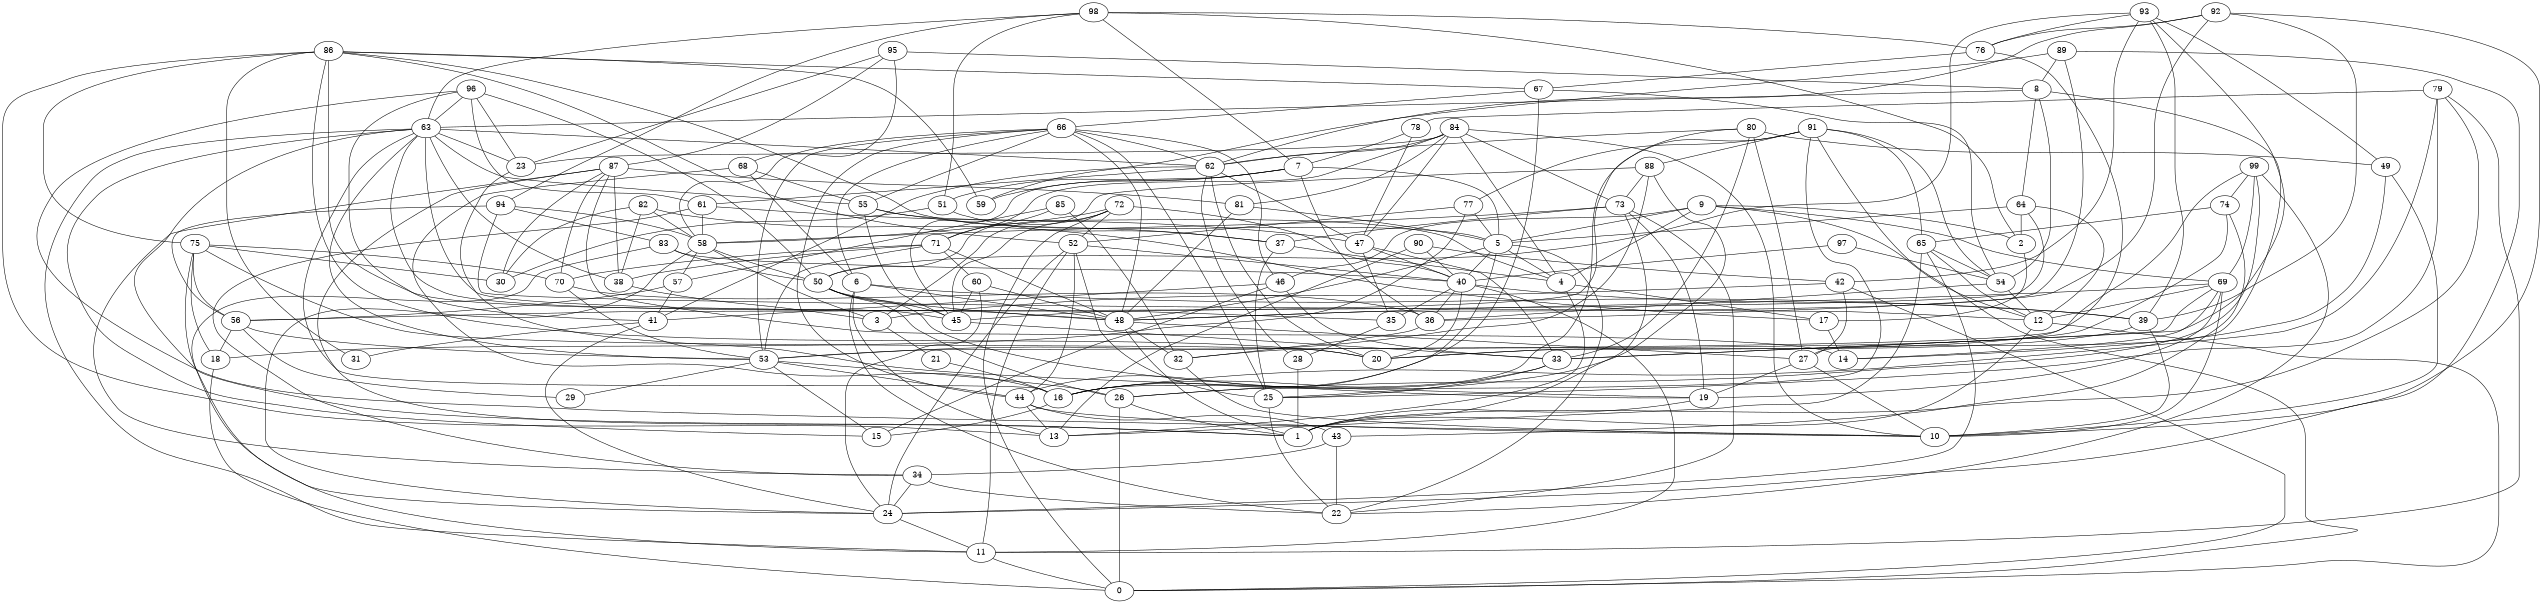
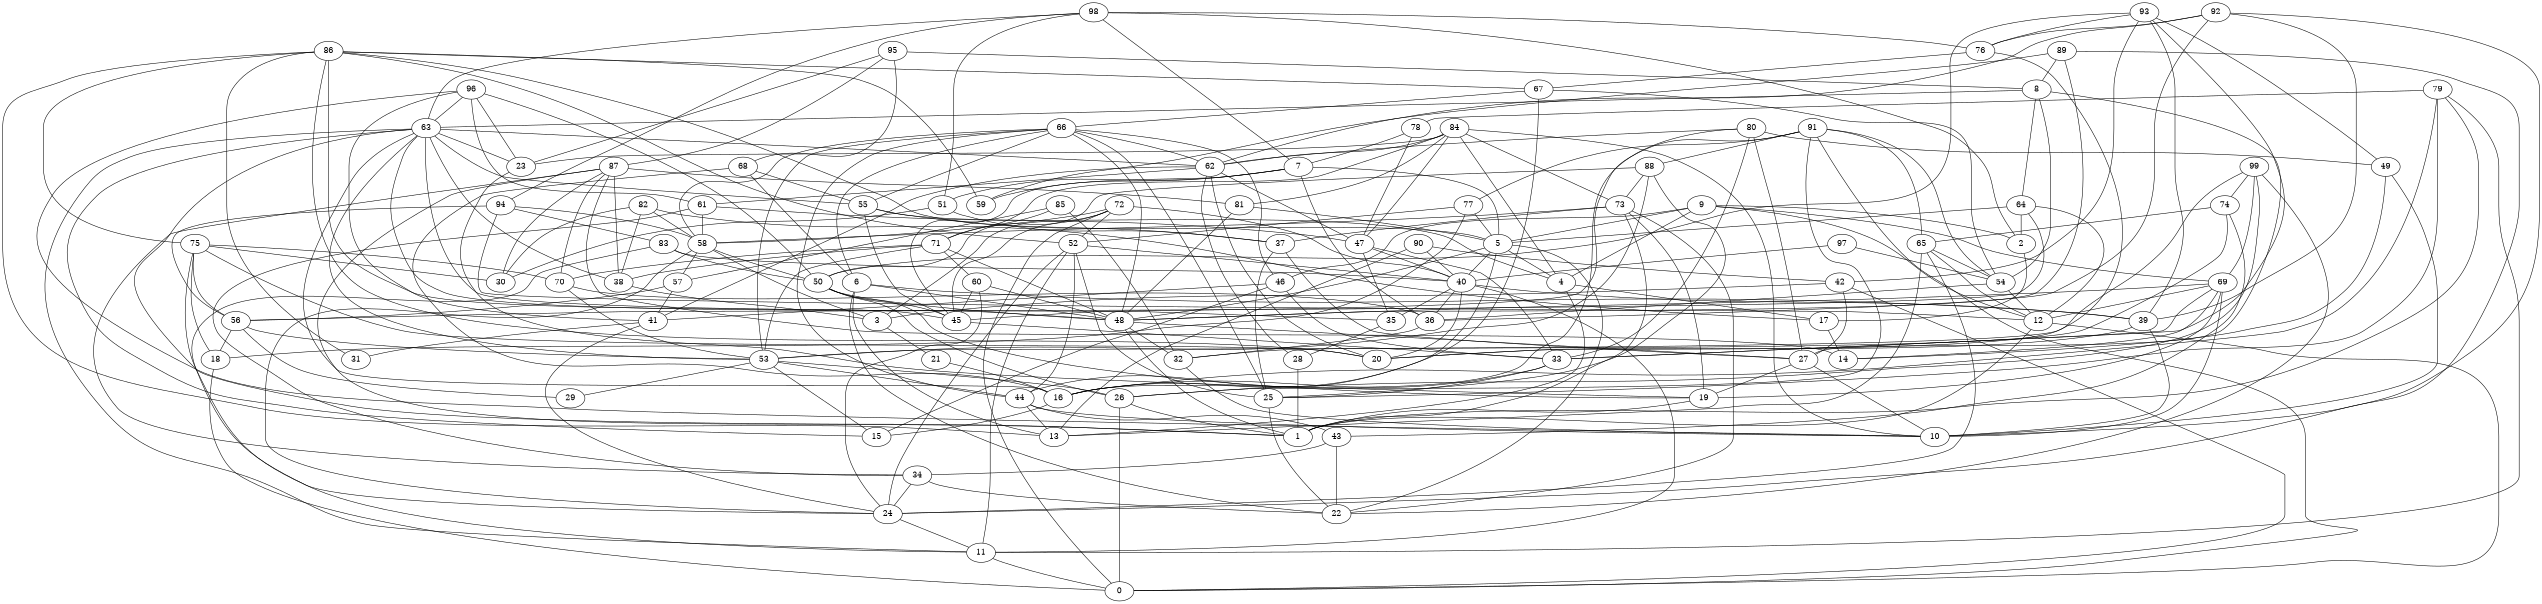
edge "37" -- "4": now "37" -- "27"
